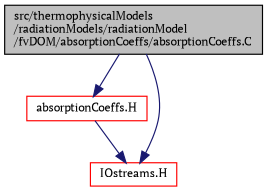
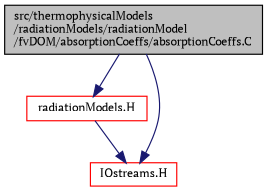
node "absorptionCoeffs.H": label "absorptionCoeffs.H" -> "radiationModels.H"
